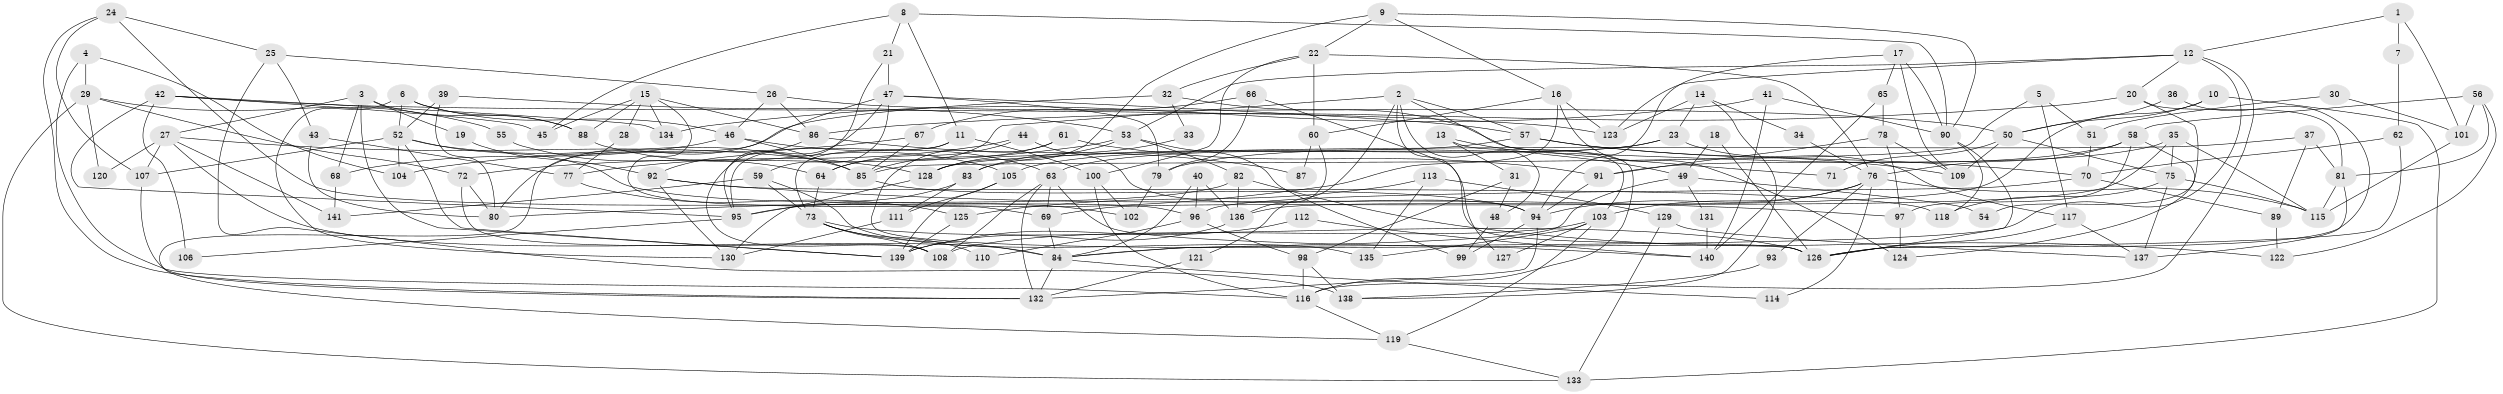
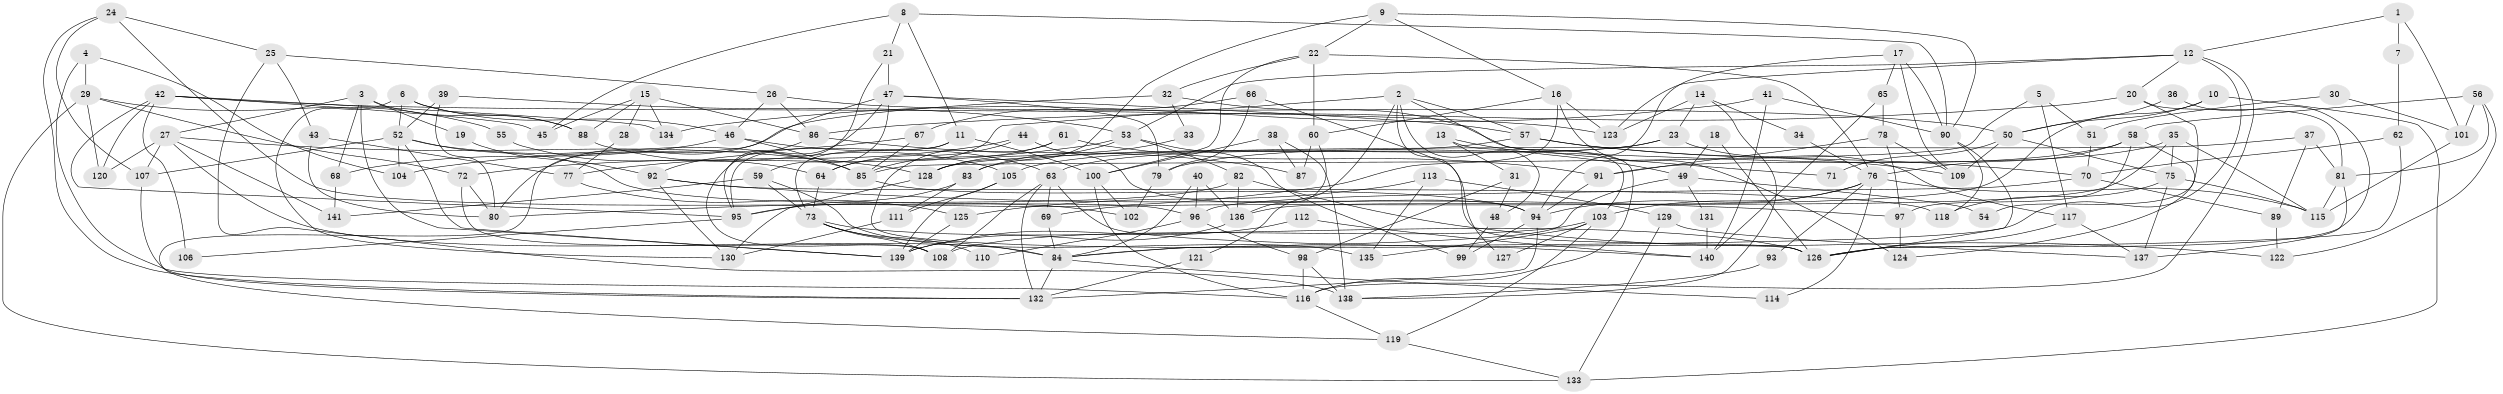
edge "42" -- "120": added
node "38": added
edge "15" -- "69": removed
